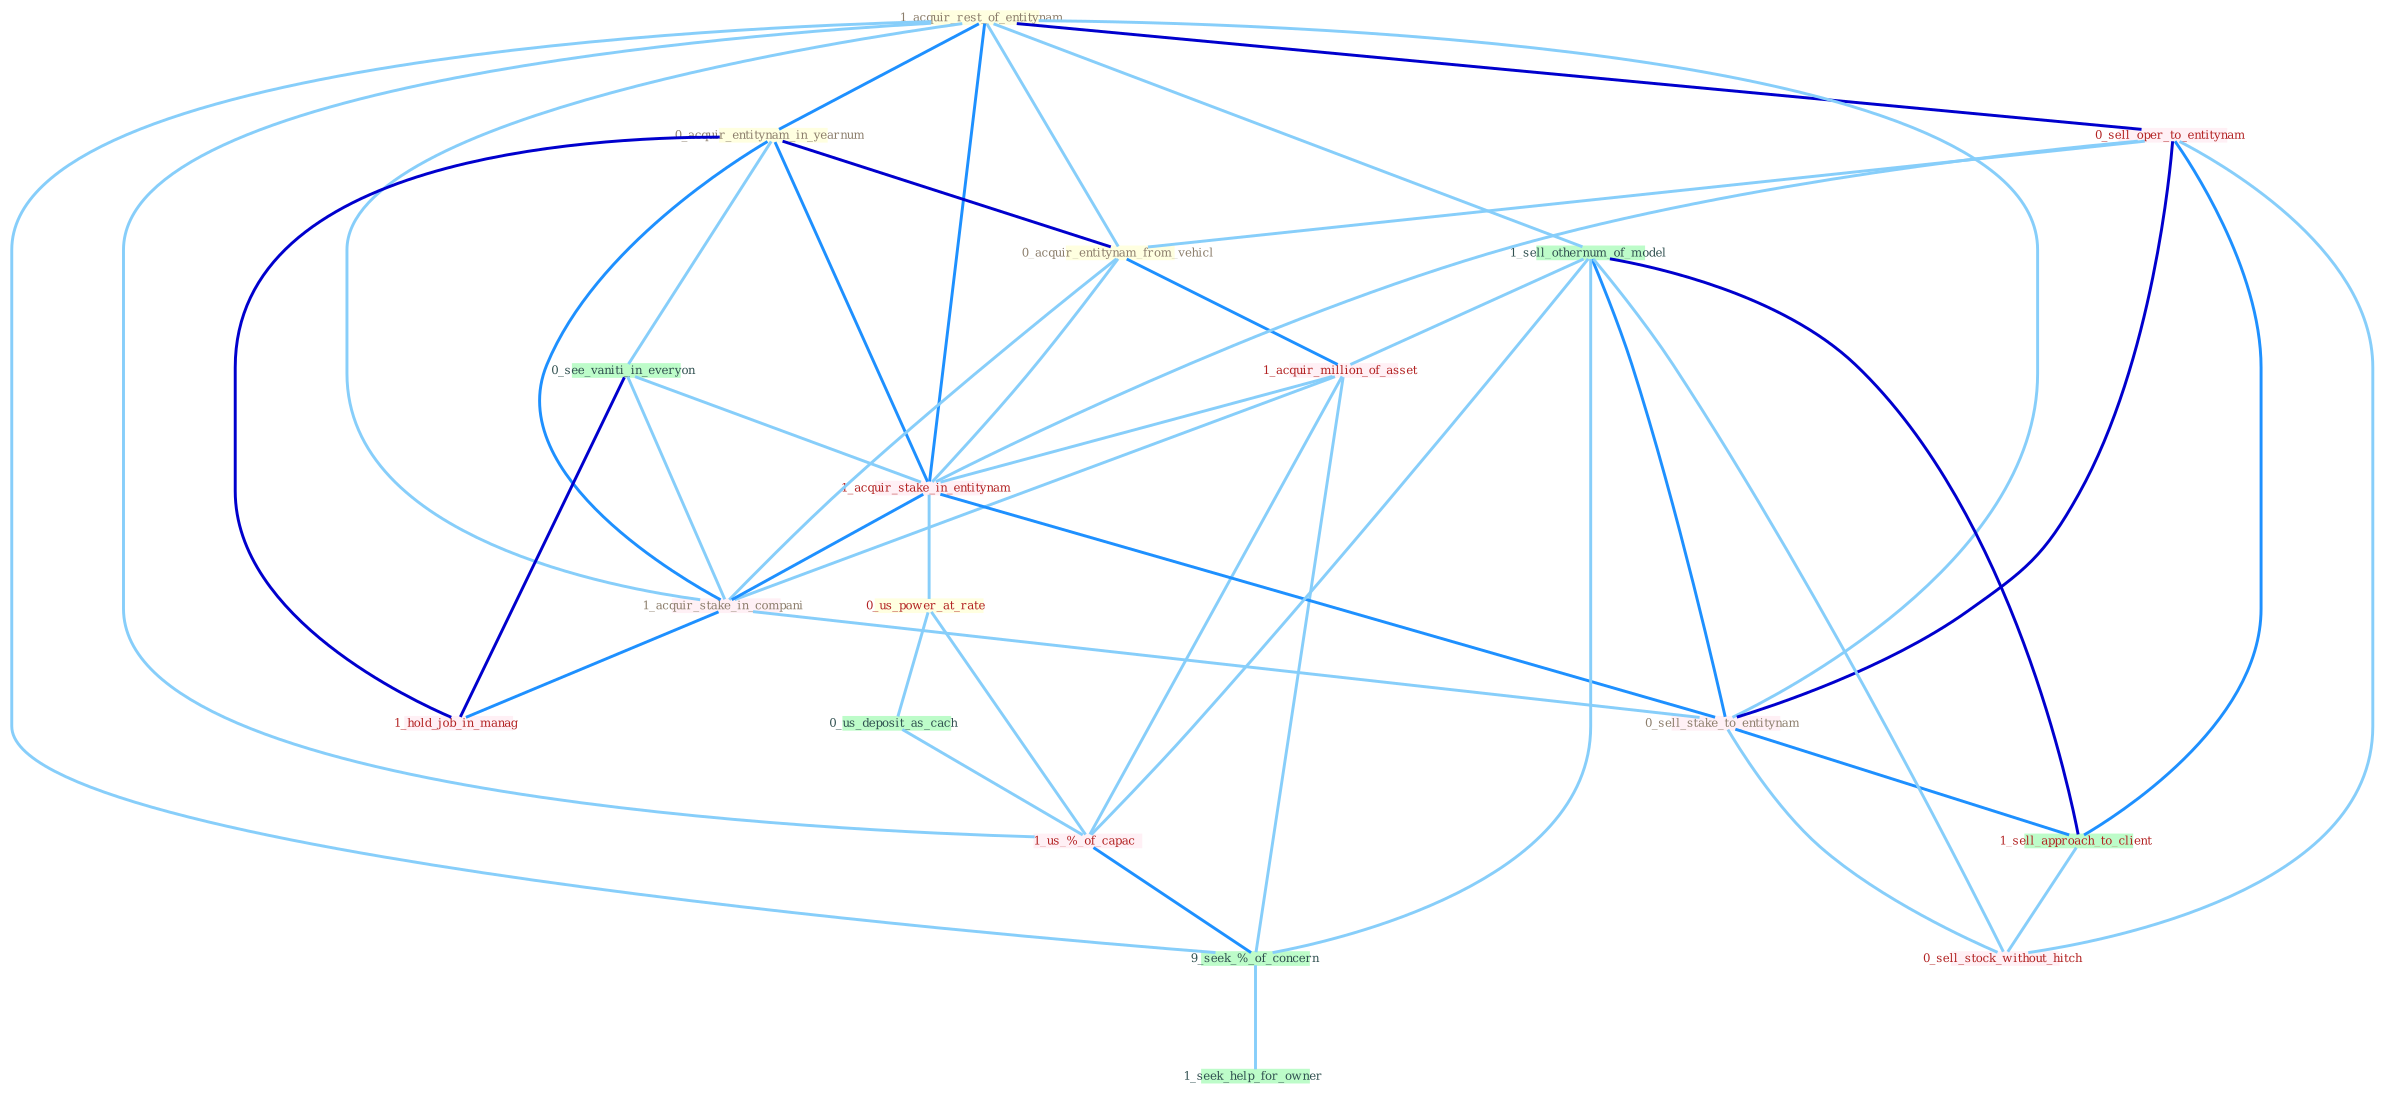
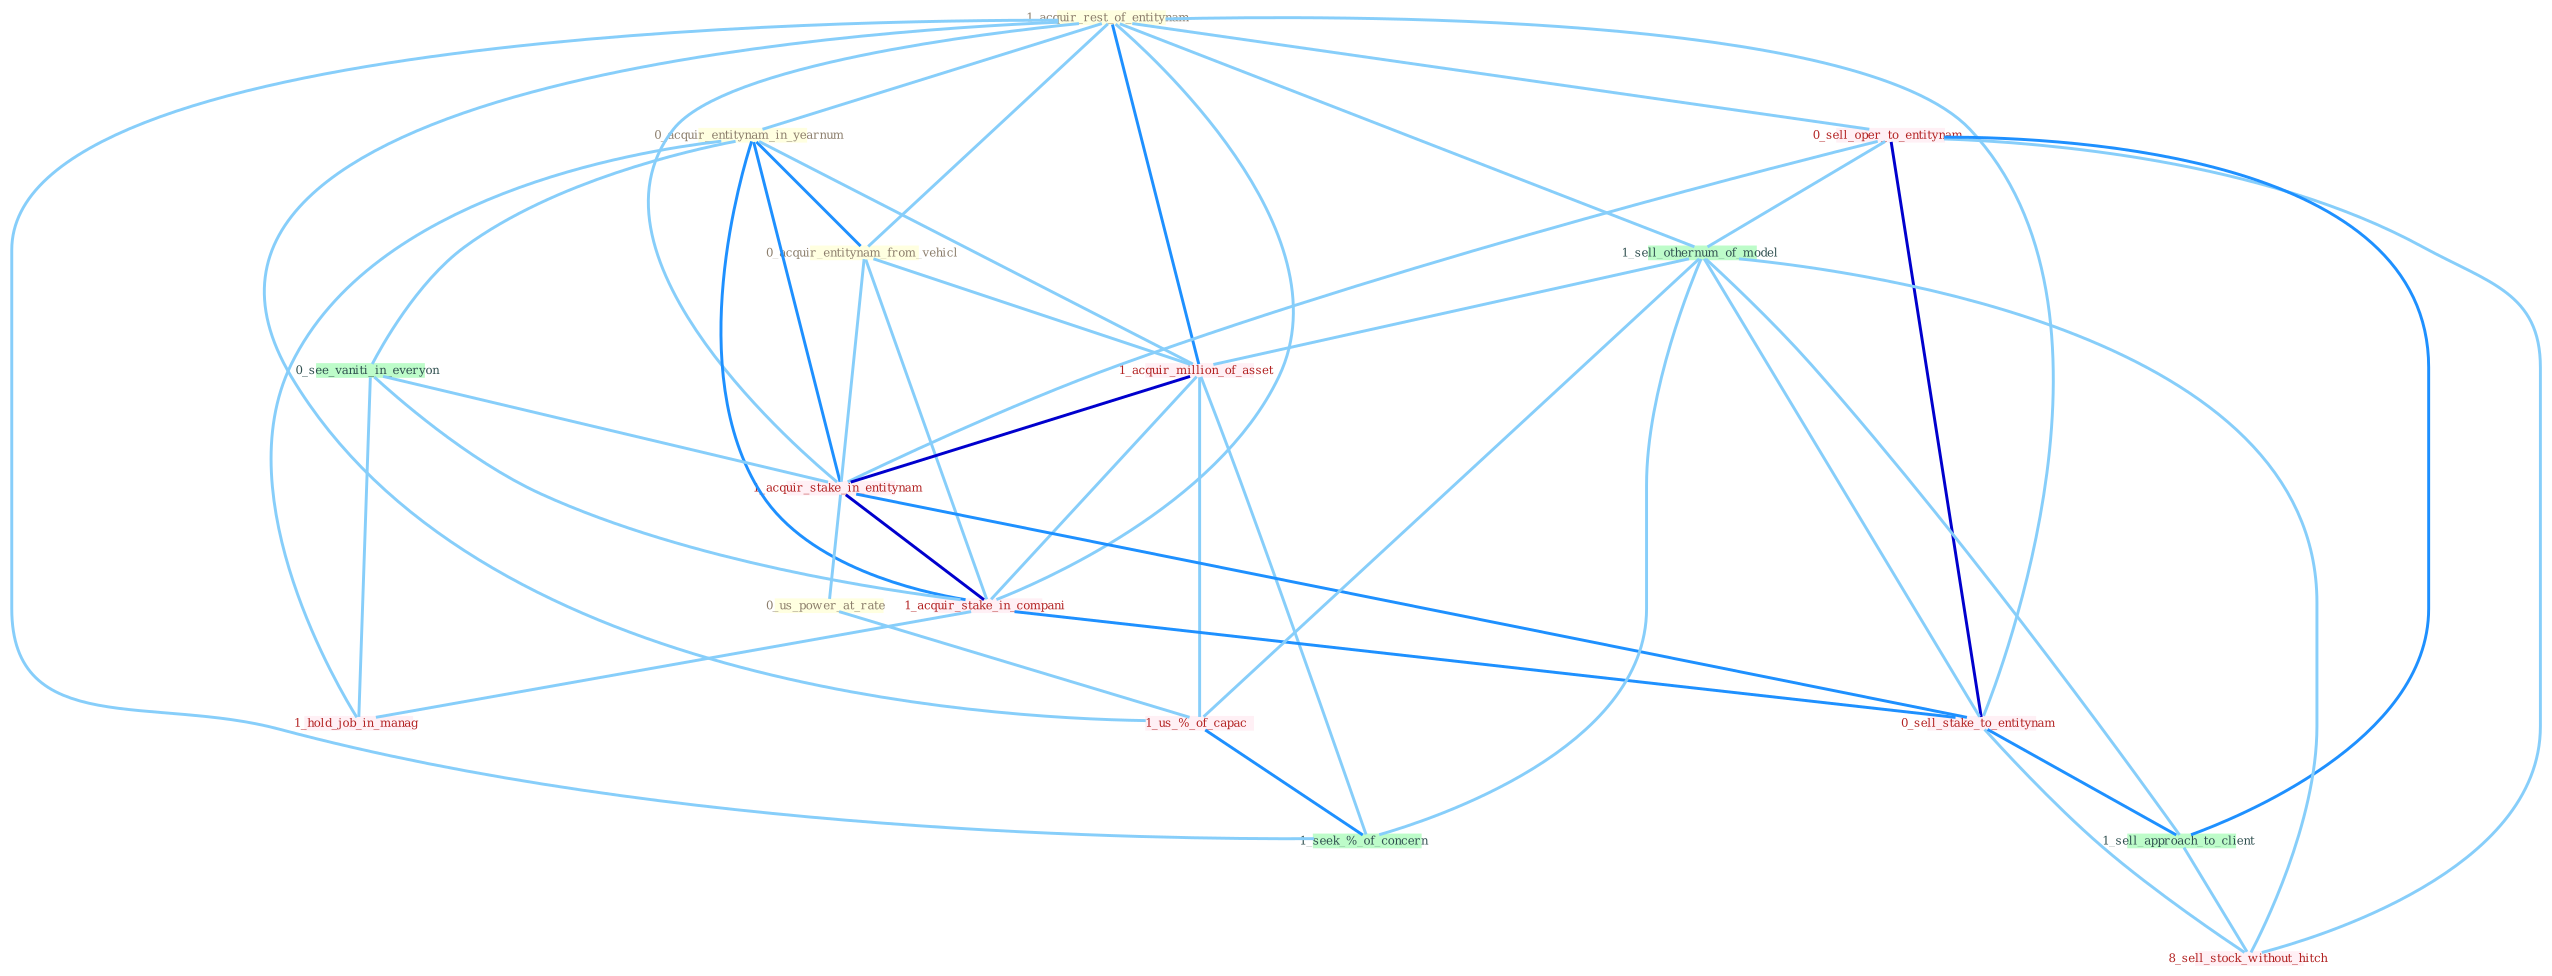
edge "1_acquir_rest_of_entitynam" -- "0_sell_oper_to_entitynam": color #0000cd -> #87cefa
edge "1_acquir_rest_of_entitynam" -- "0_acquir_entitynam_in_yearnum": color #1e90ff -> #87cefa
edge "0_acquir_entitynam_in_yearnum" -- "0_acquir_entitynam_from_vehicl": color #0000cd -> #1e90ff
edge "1_acquir_rest_of_entitynam" -- "1_acquir_million_of_asset": added
edge "0_sell_oper_to_entitynam" -- "0_acquir_entitynam_from_vehicl": now "0_sell_oper_to_entitynam" -- "1_sell_othernum_of_model"
edge "1_acquir_rest_of_entitynam" -- "1_acquir_stake_in_entitynam": color #1e90ff -> #87cefa
edge "0_acquir_entitynam_in_yearnum" -- "1_acquir_million_of_asset": added
edge "0_acquir_entitynam_in_yearnum" -- "1_hold_job_in_manag": color #0000cd -> #87cefa
edge "0_acquir_entitynam_from_vehicl" -- "1_acquir_million_of_asset": color #1e90ff -> #87cefa
edge "1_acquir_million_of_asset" -- "1_acquir_stake_in_entitynam": color #87cefa -> #0000cd
edge "1_sell_othernum_of_model" -- "1_sell_approach_to_client": color #0000cd -> #87cefa
edge "1_sell_othernum_of_model" -- "0_sell_stake_to_entitynam": color #1e90ff -> #87cefa
edge "0_see_vaniti_in_everyon" -- "1_hold_job_in_manag": color #0000cd -> #87cefa
edge "1_acquir_stake_in_entitynam" -- "1_acquir_stake_in_compani": color #1e90ff -> #0000cd
node "1_acquir_stake_in_compani": fontcolor #8b7d6b -> #b22222
node "0_us_power_at_rate": fontcolor #b22222 -> #8b7d6b
edge "1_acquir_stake_in_compani" -- "1_hold_job_in_manag": color #1e90ff -> #87cefa
edge "1_acquir_stake_in_compani" -- "0_sell_stake_to_entitynam": color #87cefa -> #1e90ff
node "0_us_deposit_as_cach": removed
node "0_sell_stake_to_entitynam": fontcolor #8b7d6b -> #b22222
node "1_sell_approach_to_client": fontcolor #b22222 -> #2f4f4f
node "9_seek_%_of_concern": label "9_seek_%_of_concern" -> "1_seek_%_of_concern"
node "0_sell_stock_without_hitch": label "0_sell_stock_without_hitch" -> "8_sell_stock_without_hitch"
node "1_seek_help_for_owner": removed
